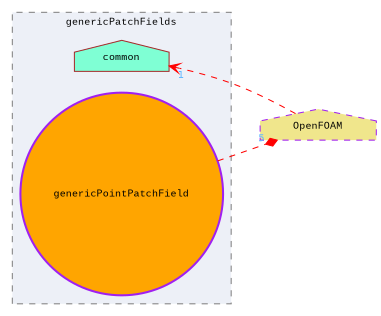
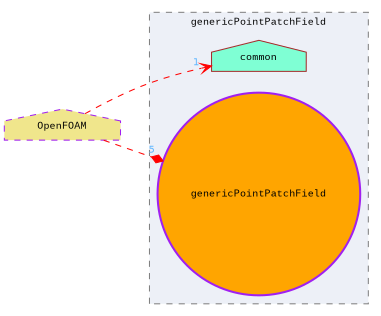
cluster "genericPatchFields": label "genericPatchFields" -> "genericPointPatchField"
edge "genericPointPatchField" -> "OpenFOAM": reversed
